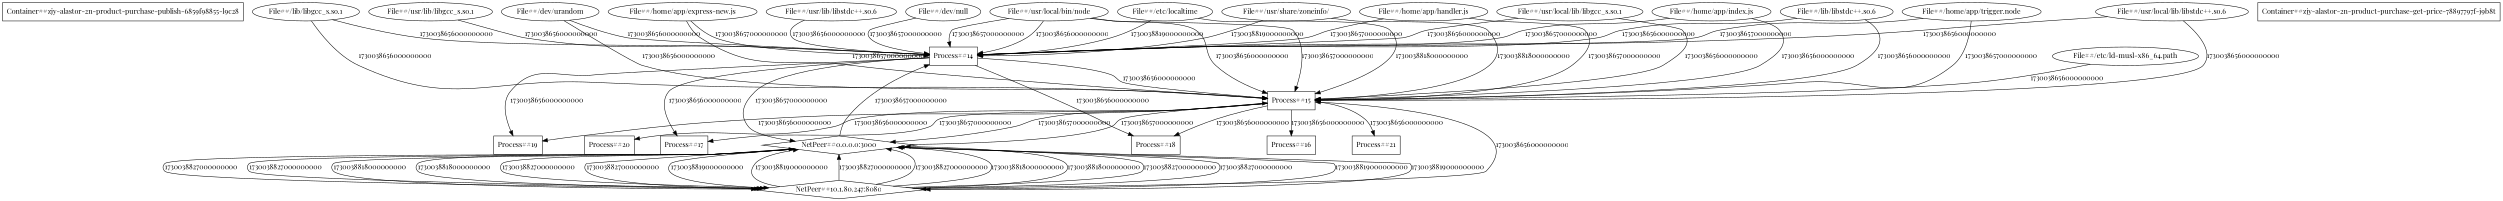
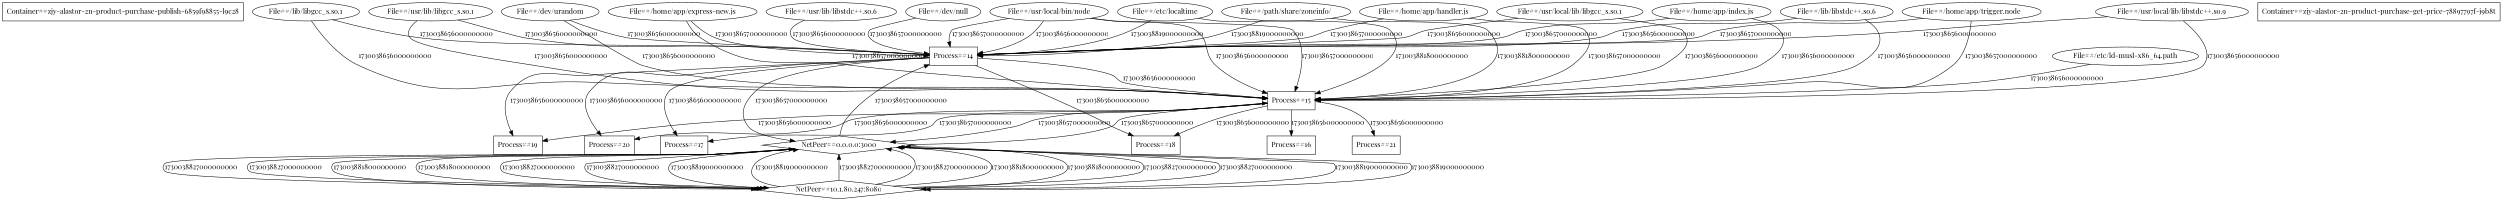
node "File##/usr/share/zoneinfo/": label "File##/usr/share/zoneinfo/" -> "File##/path/share/zoneinfo/"
node "File##/usr/local/lib/libstdc++.so.6": label "File##/usr/local/lib/libstdc++.so.6" -> "File##/usr/local/lib/libstdc++.so.9"
edge "Process##14" -> "Process##20": added, label "1730038656000000000"
edge "NetPeer##10.1.80.247:8080" -> "Process##15": now "File##/usr/lib/libgcc_s.so.1" -> "Process##15"
